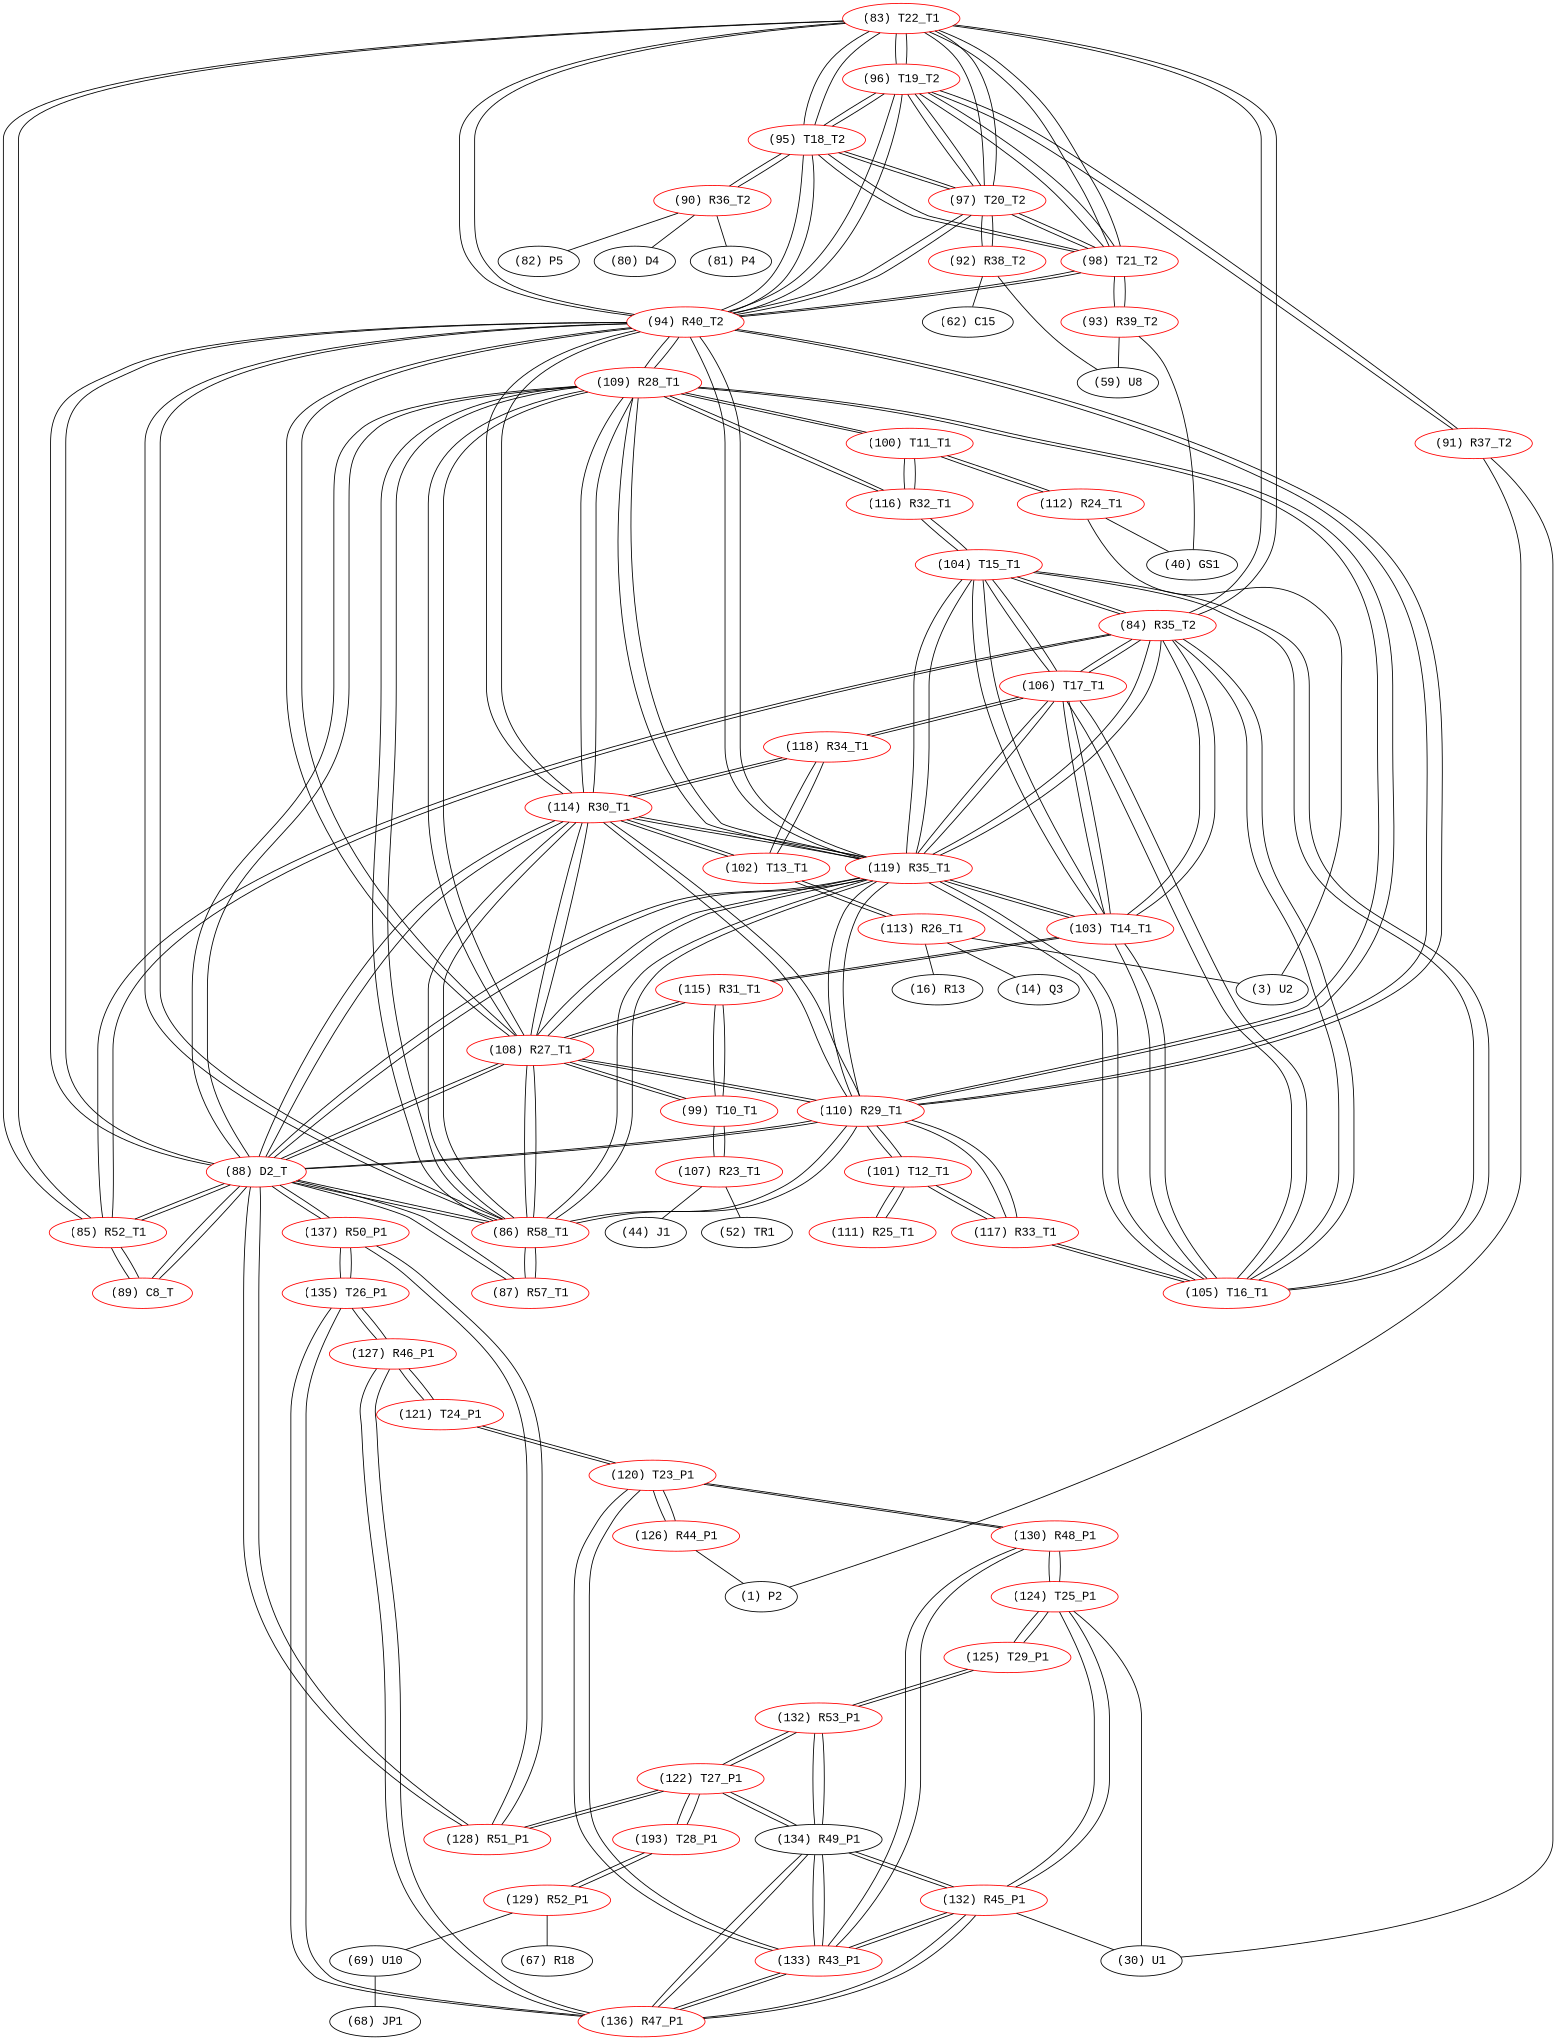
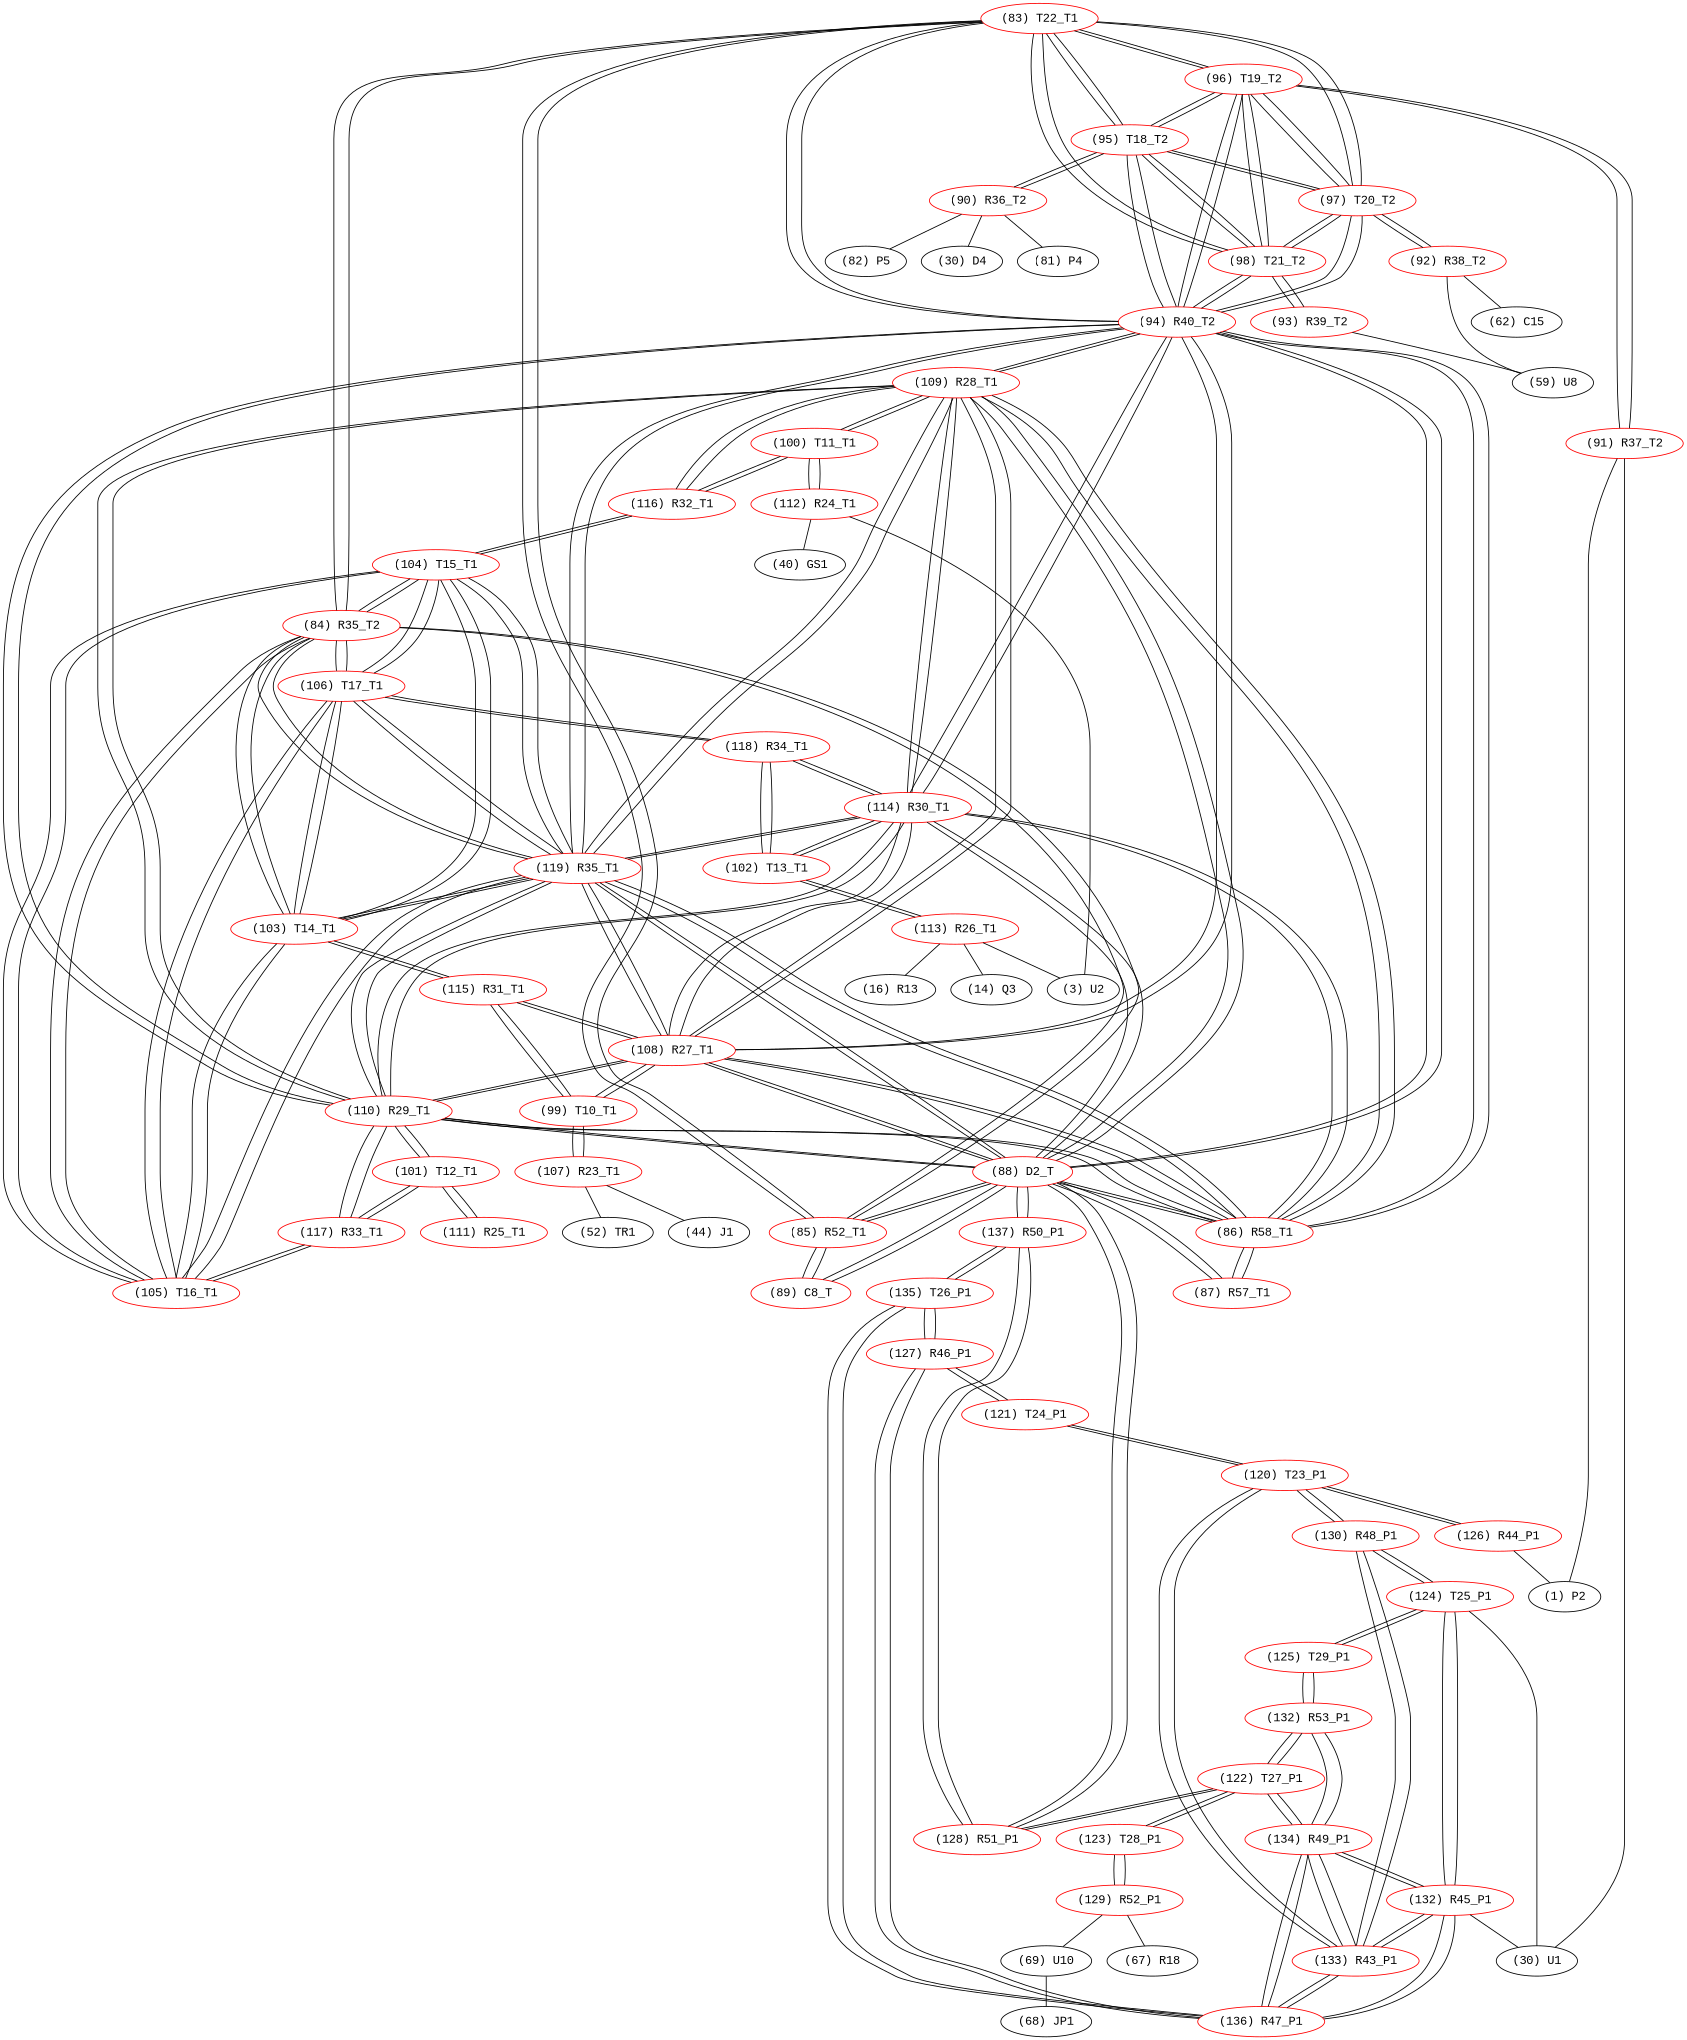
node "(80) D4": label "(80) D4" -> "(30) D4"
edge "(93) R39_T2" -- "(40) GS1": removed
node "(193) T28_P1": label "(193) T28_P1" -> "(123) T28_P1"
node "(134) R49_P1": color black -> red
